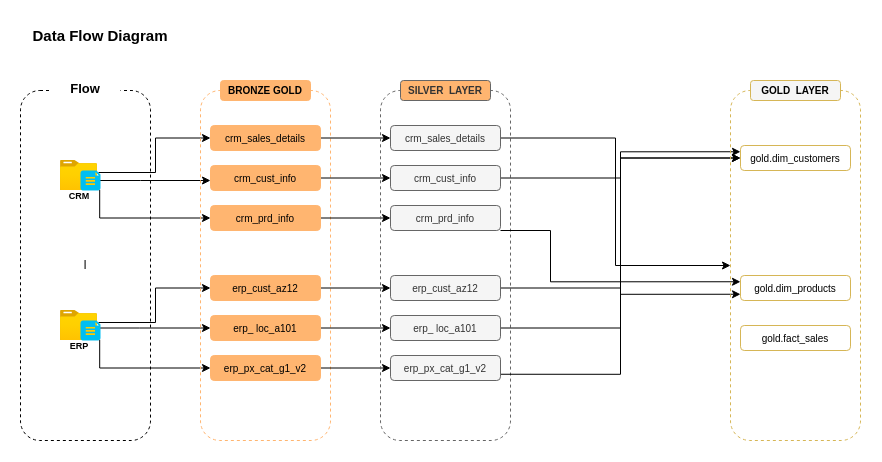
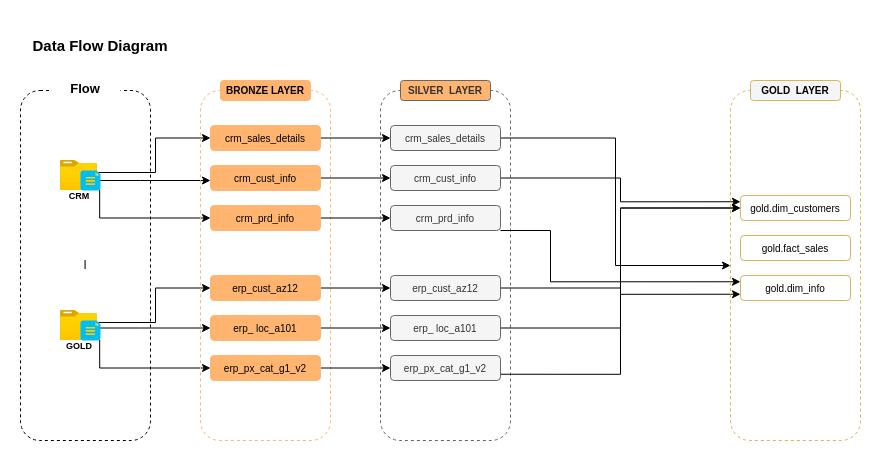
node "Data Flow Diagram": moved (101, 36) -> (101, 46)
node "BRONZE GOLD": label "BRONZE GOLD" -> "BRONZE LAYER"
node "gold.dim_customers": moved (796, 158) -> (796, 208)
node "gold.dim_products": label "gold.dim_products" -> "gold.dim_info"
node "gold.fact_sales": moved (796, 338) -> (796, 248)
node "ERP": label "ERP" -> "GOLD"
